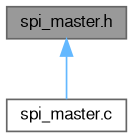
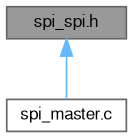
node "spi_master.h": label "spi_master.h" -> "spi_spi.h"
